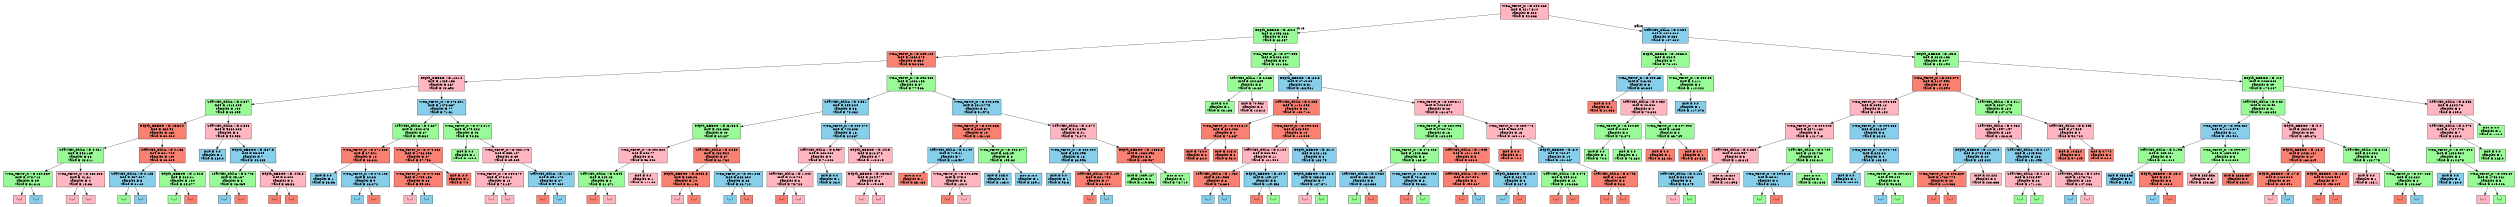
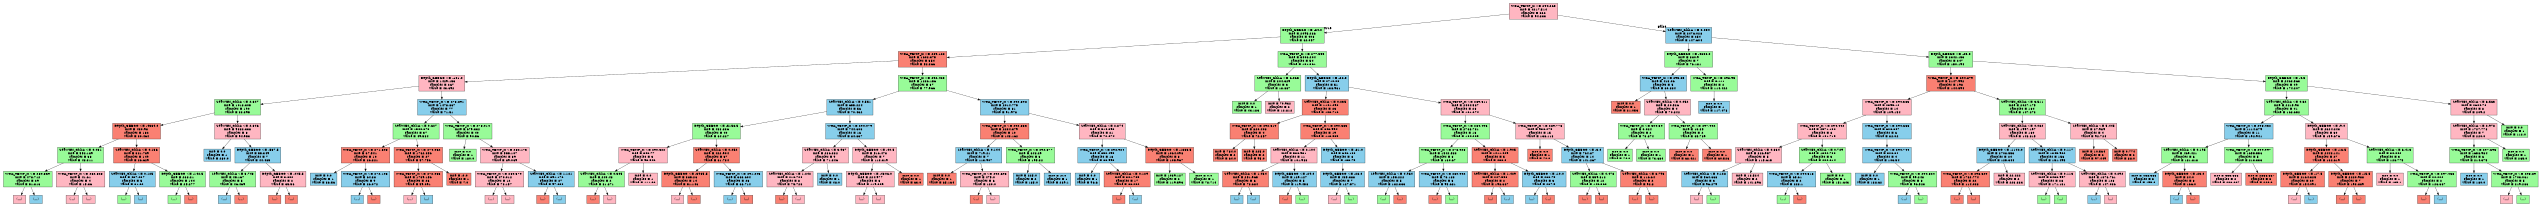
node "mse = 0.0 samples = 1 value = 63.0": added
